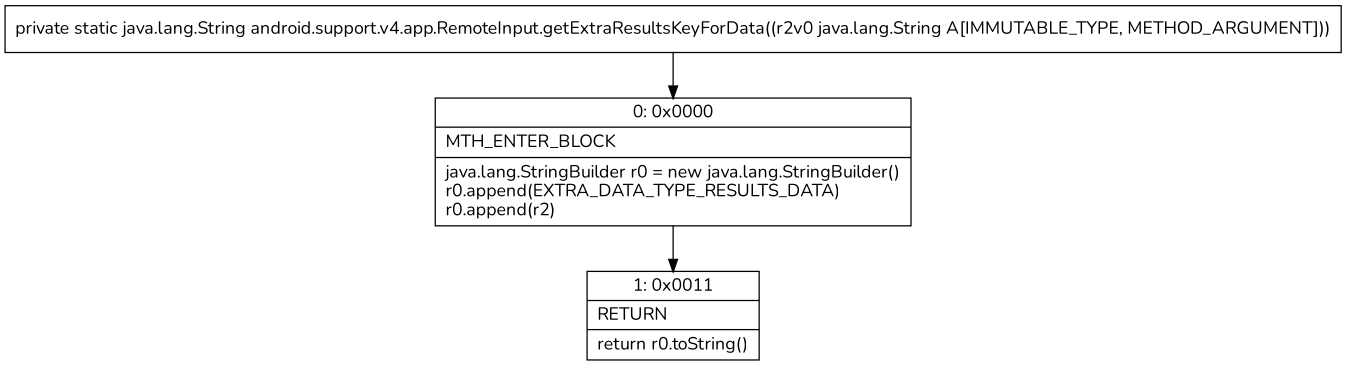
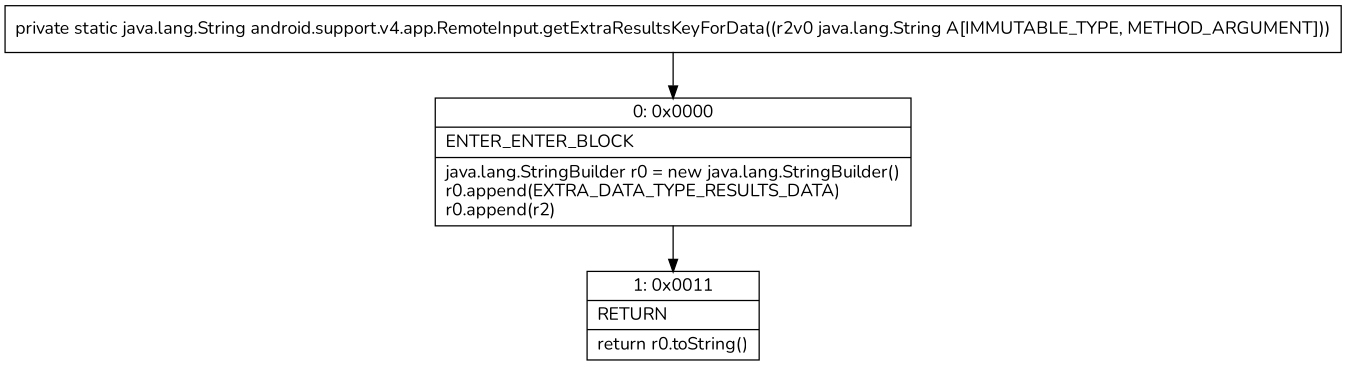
node "0: 0x0000": text "MTH_ENTER_BLOCK" -> "ENTER_ENTER_BLOCK"
